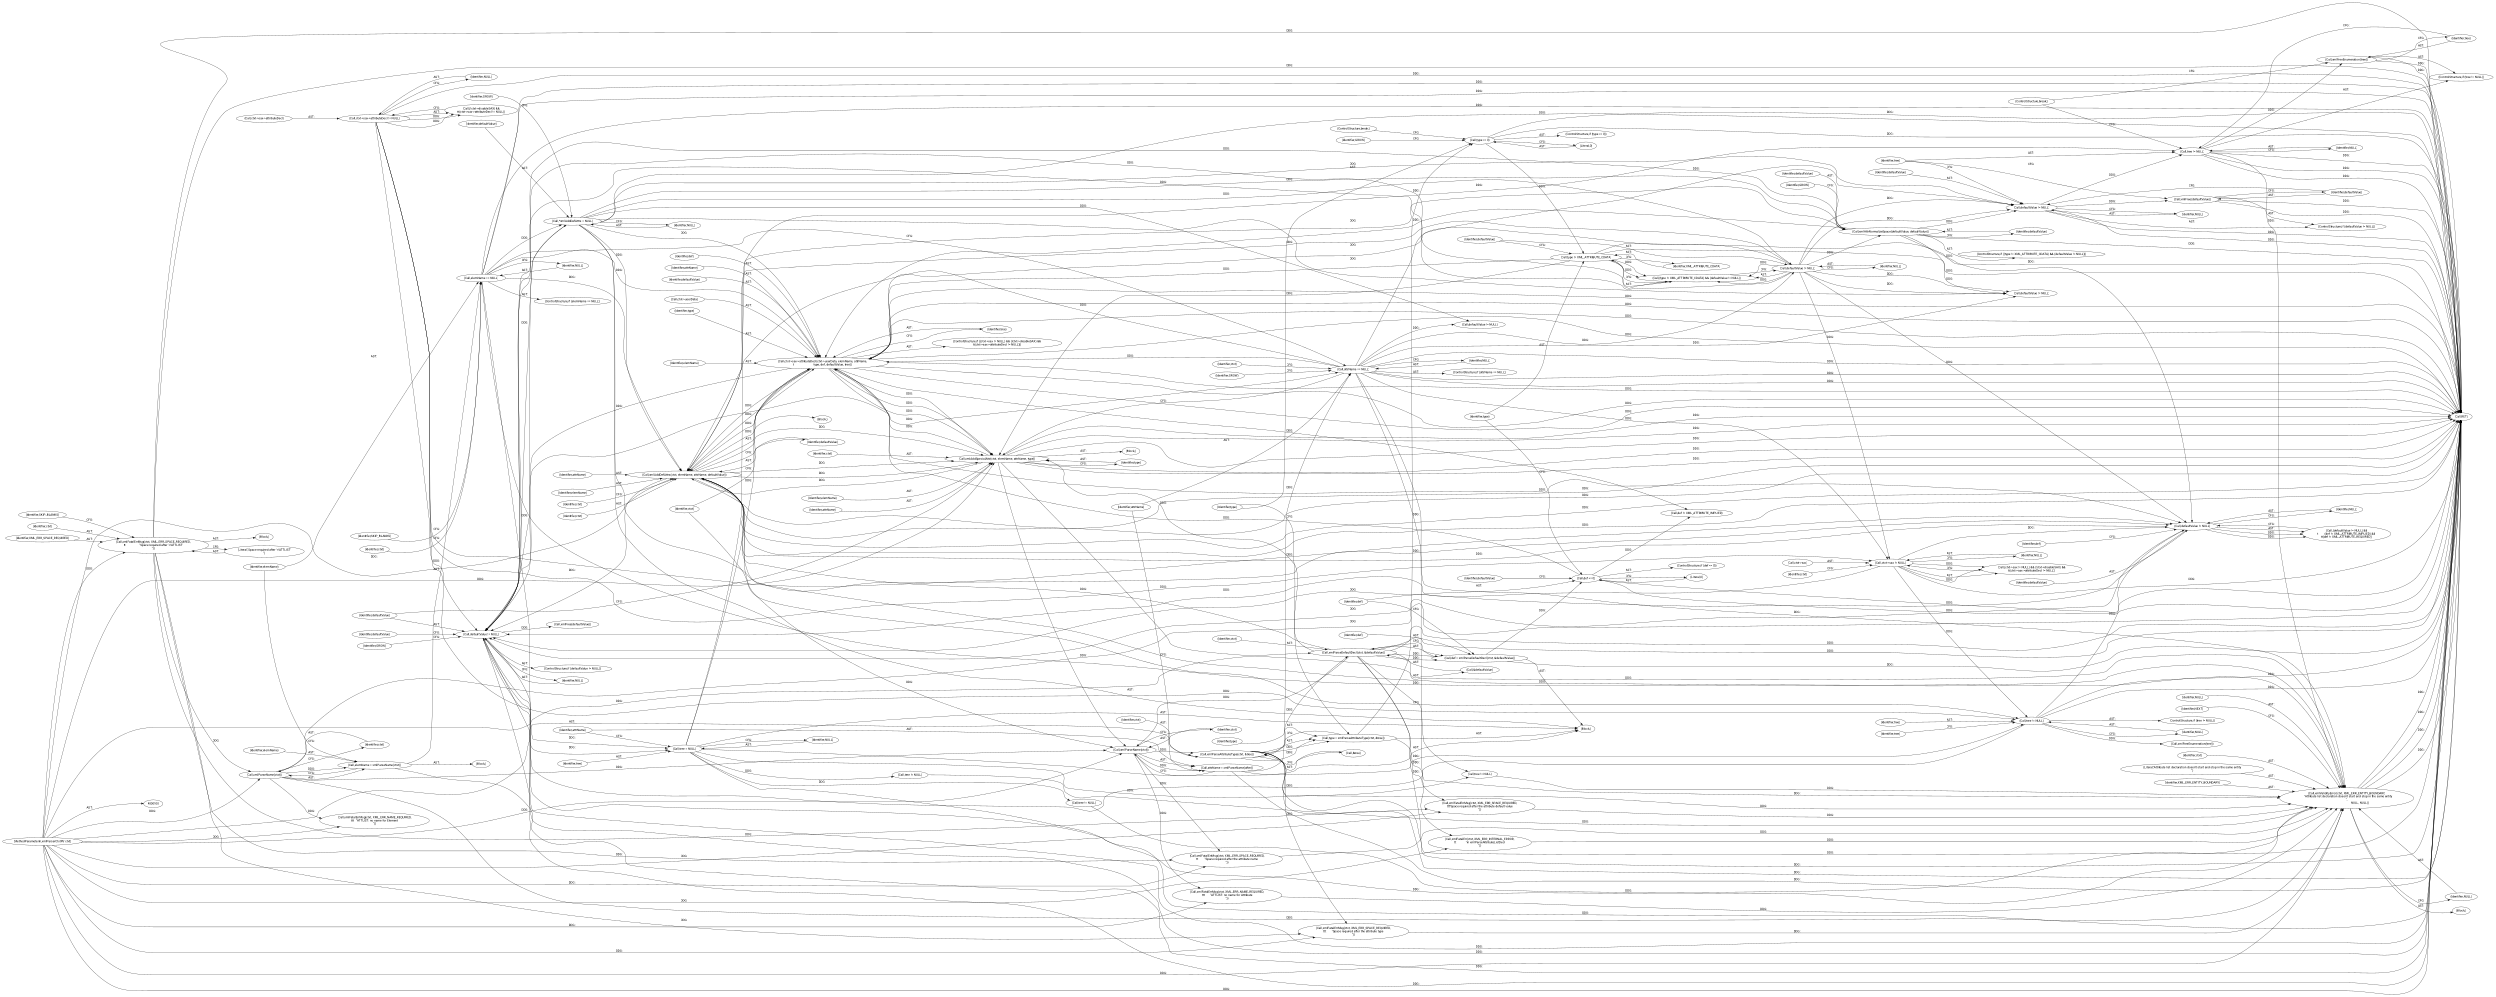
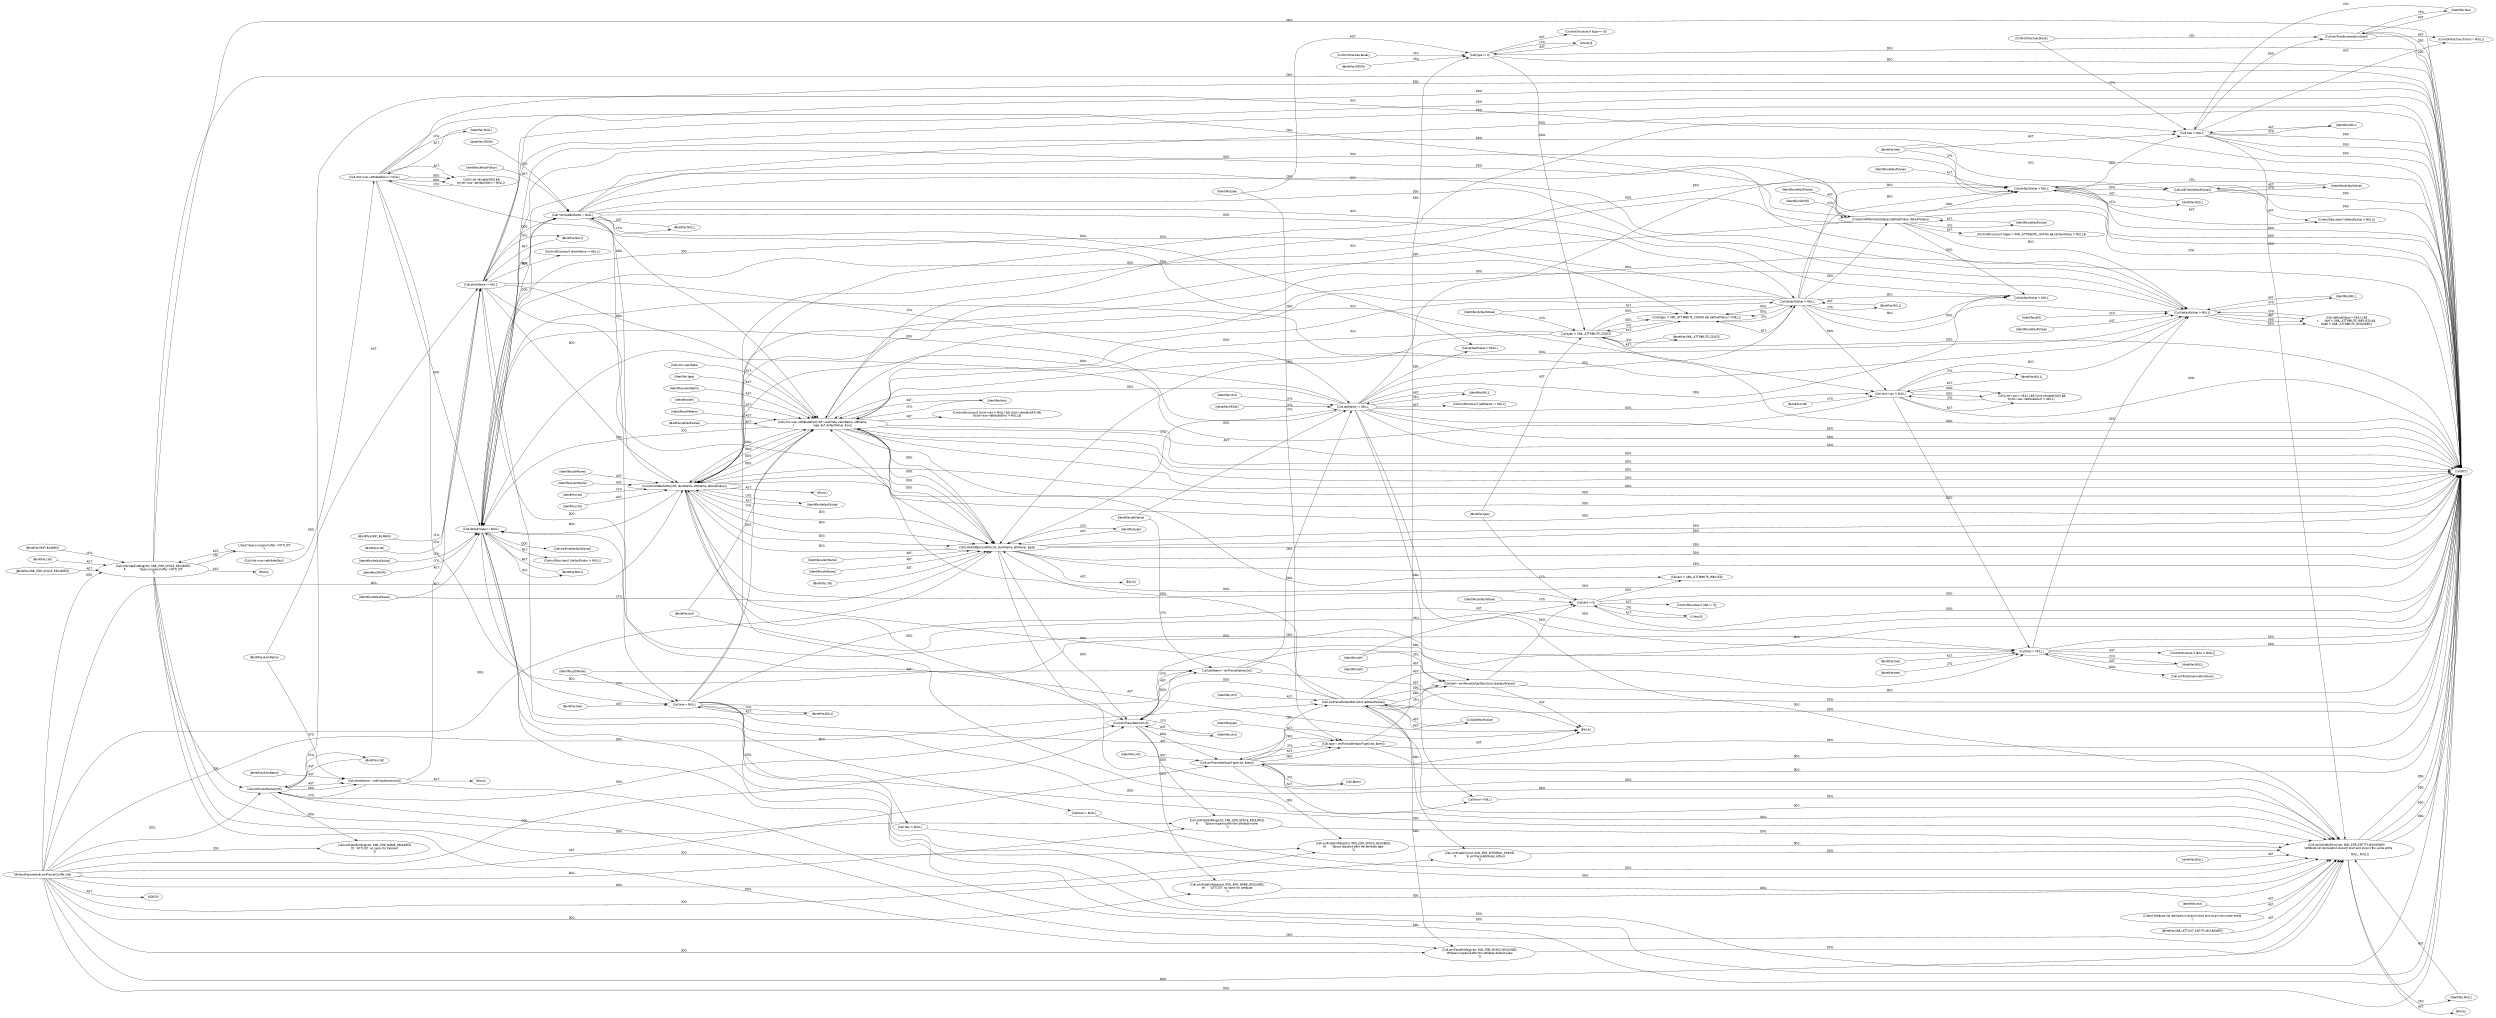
edge "(Call,ctxt->sax->attributeDecl)" -> "(Call,ctxt->sax->attributeDecl != NULL)": label "AST: " -> "DDG: "
edge "(Call,elemName == NULL)" -> "(Call,xmlAddSpecialAttr(ctxt, elemName, attrName, type))": added, label "DDG:"
node "(Call,ctxt->sax)": removed
node "(Identifier,NEXT)": removed
node "(Call,attrName = xmlParseName(after))": label "(Call,attrName = xmlParseName(after))" -> "(Call,attrName = xmlParseName(ctxt))"
node "(Identifier,XML_ERR_ENTITY_BOUNDARY)": label "(Identifier,XML_ERR_ENTITY_BOUNDARY)" -> "(Identifier,XML_ATTLIST_ENTITY_BOUNDARY)"
